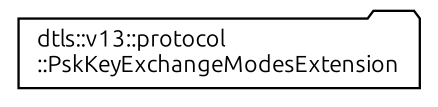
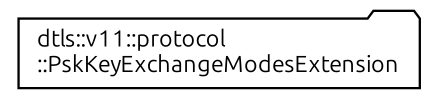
node "dtls::v13::protocol ::PskKeyExchangeModesExtension": label "dtls::v13::protocol ::PskKeyExchangeModesExtension" -> "dtls::v11::protocol ::PskKeyExchangeModesExtension"
